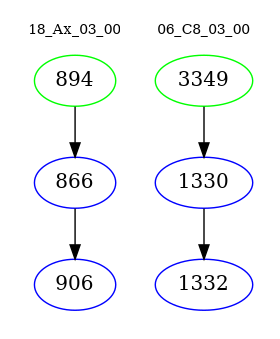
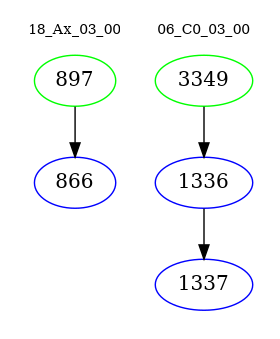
cluster "06_C8_03_00": label "06_C8_03_00" -> "06_C0_03_00"
node "894": label "894" -> "897"
node "1330": label "1330" -> "1336"
node "906": removed
node "1332": label "1332" -> "1337"
